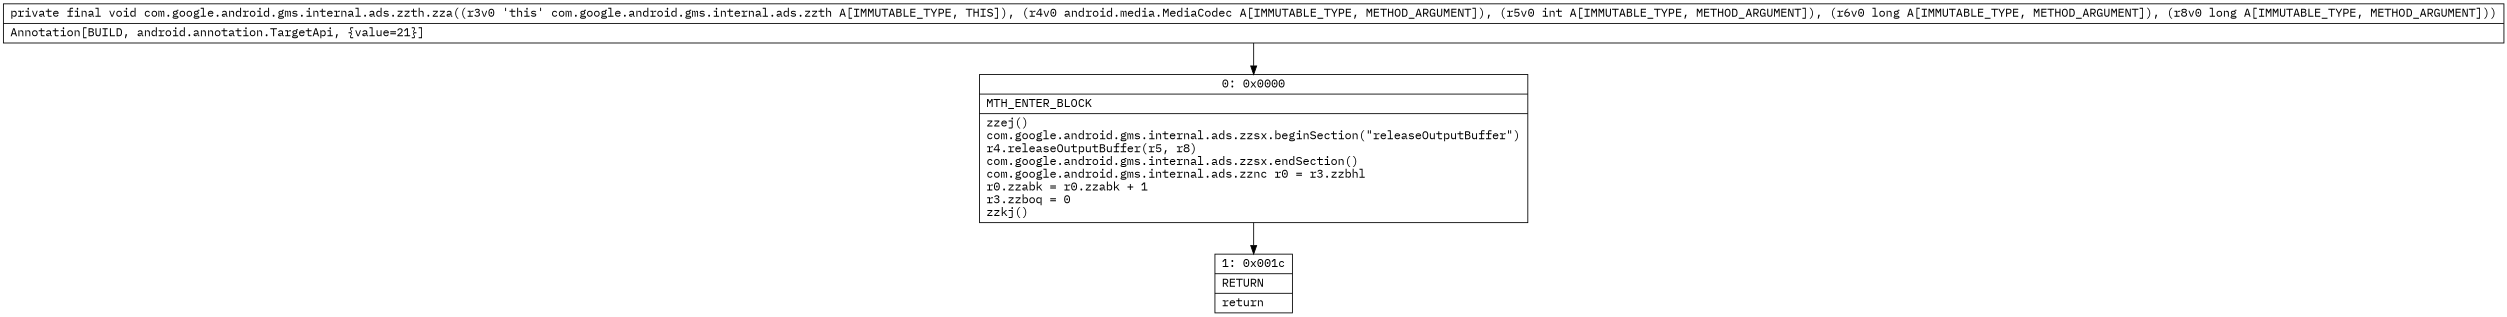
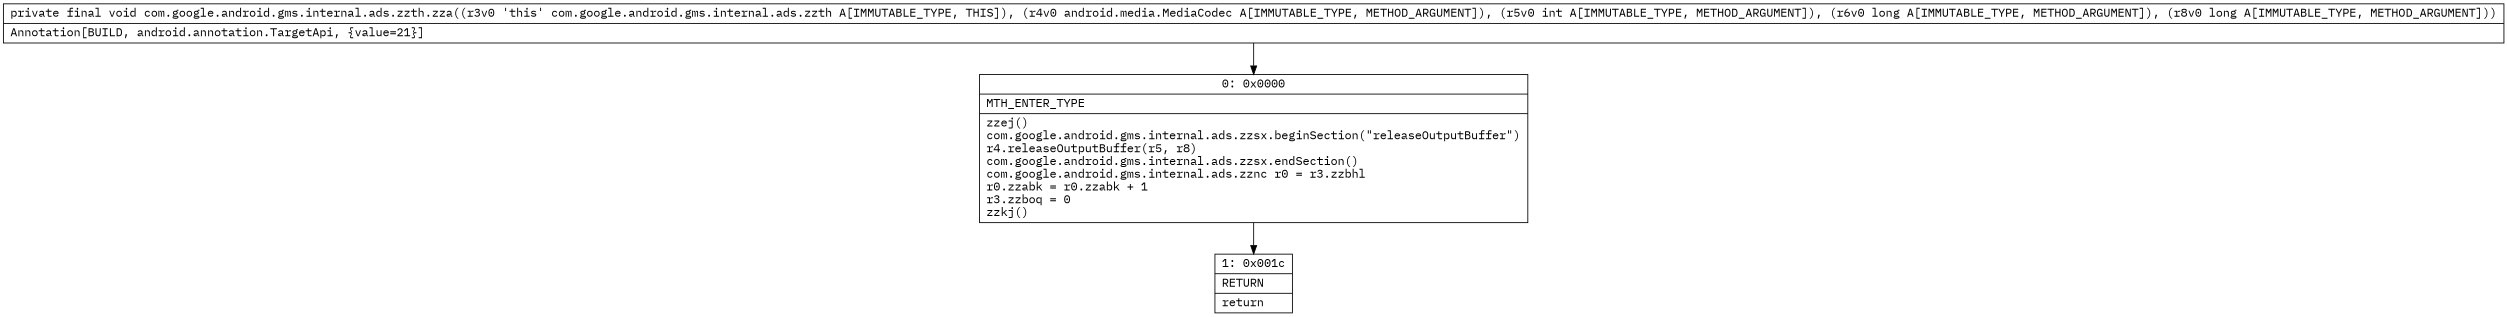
node "0: 0x0000": text "MTH_ENTER_BLOCK" -> "MTH_ENTER_TYPE"
